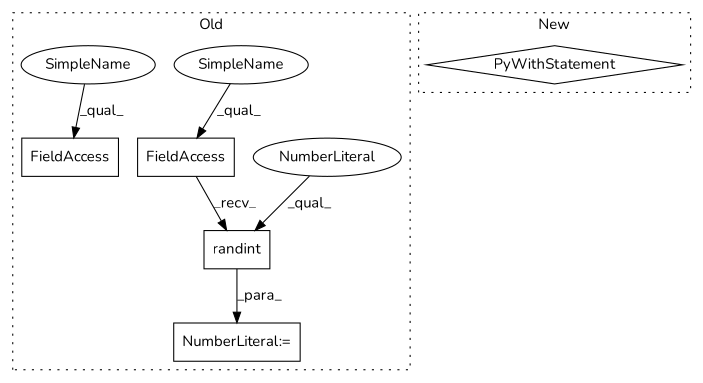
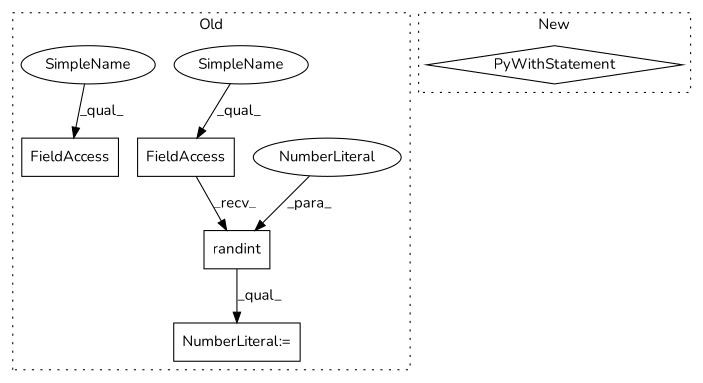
edge "NumberLiteral" -> "randint": label "_qual_" -> "_para_"
edge "randint" -> "NumberLiteral:=": label "_para_" -> "_qual_"
